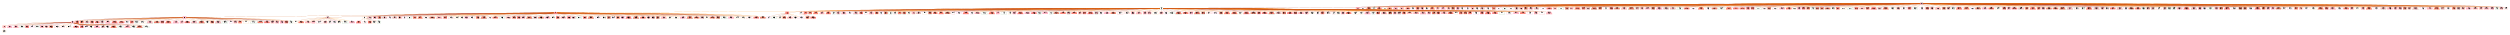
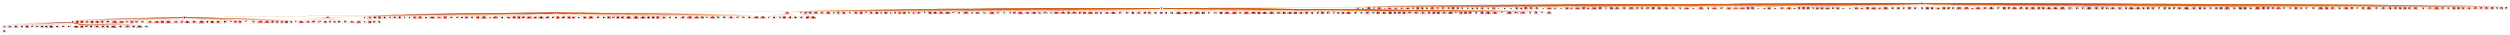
node "n475": fillcolor white -> salmon
node "n422": fillcolor salmon -> white
